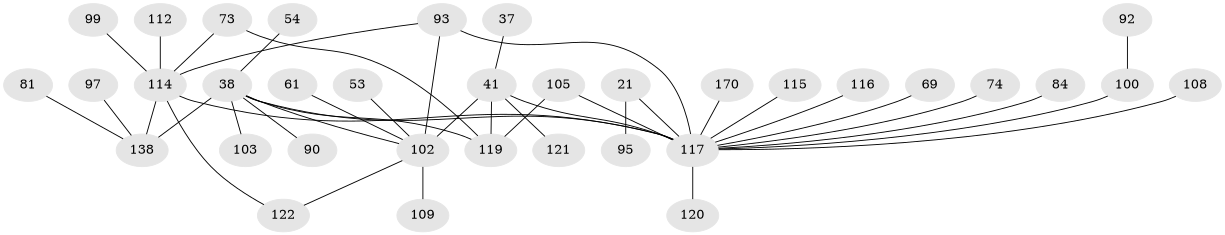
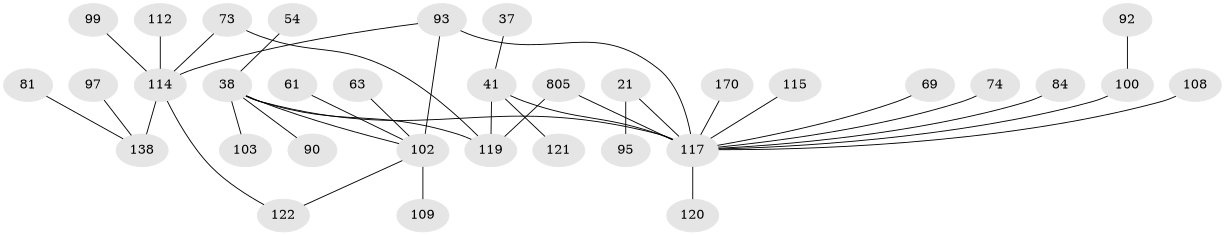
node "53": label "53" -> "63"
node "105": label "105" -> "805"
node "116": removed
edge "38" -- "138": removed
edge "114" -- "117": removed
edge "41" -- "102": removed
